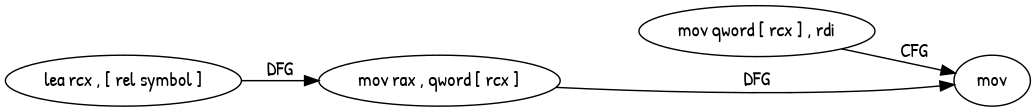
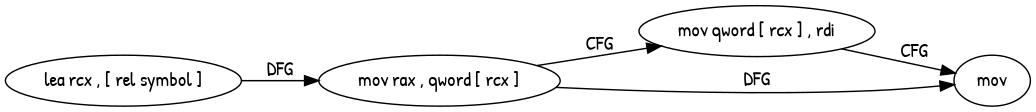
edge "mov rax , qword [ rcx ]" -> "mov qword [ rcx ] , rdi": added, label "CFG"
